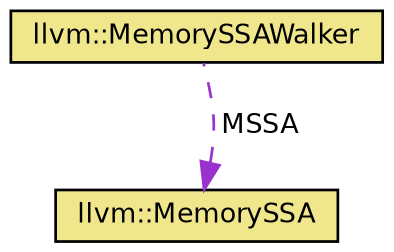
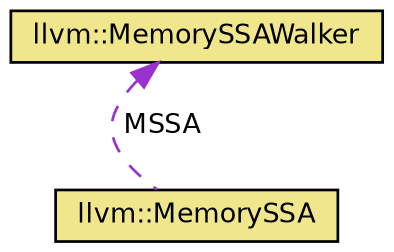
edge "llvm::MemorySSAWalker" -> "llvm::MemorySSA": reversed
